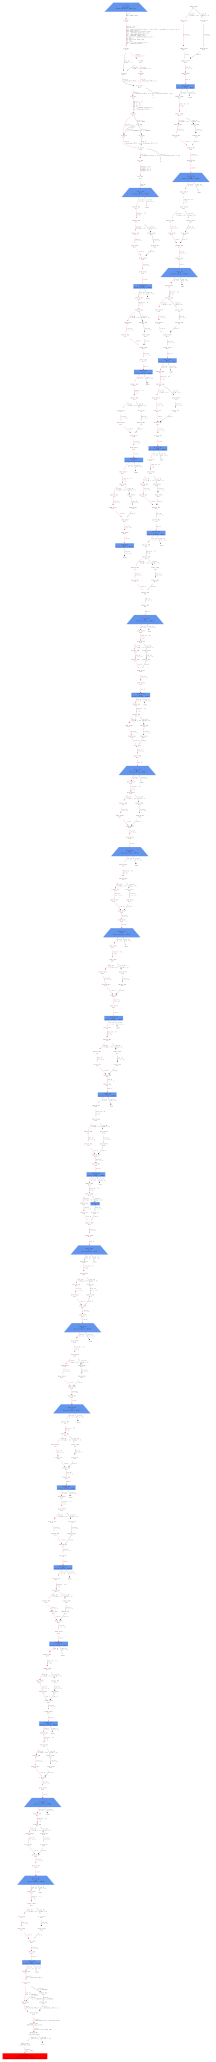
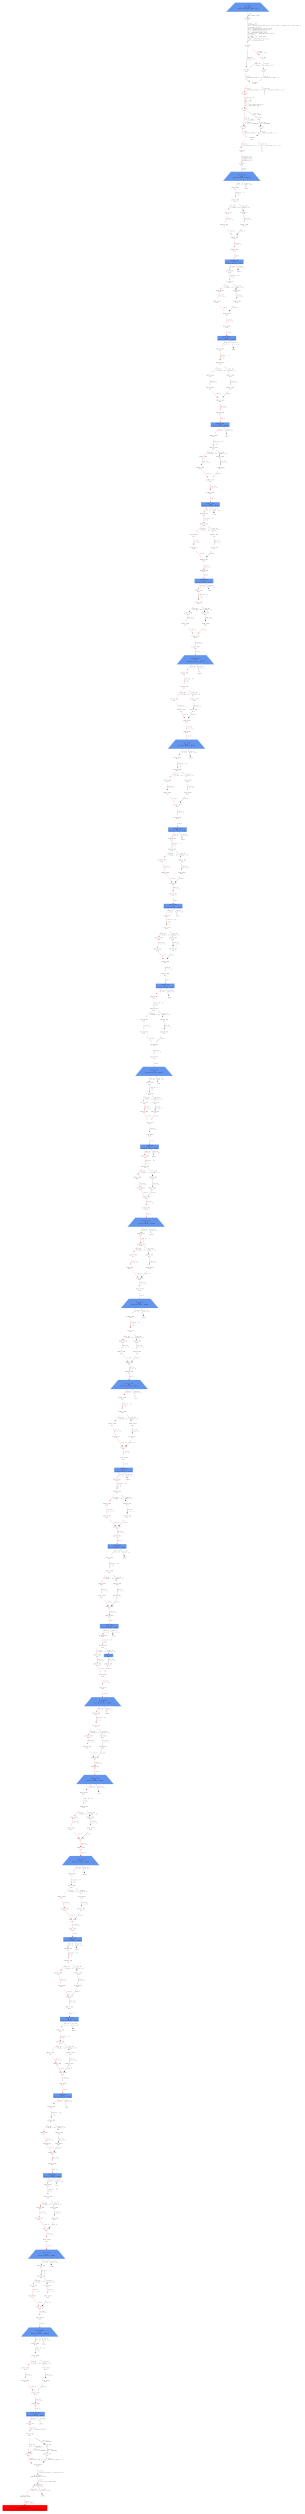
node "12062 @ N45 main": added
